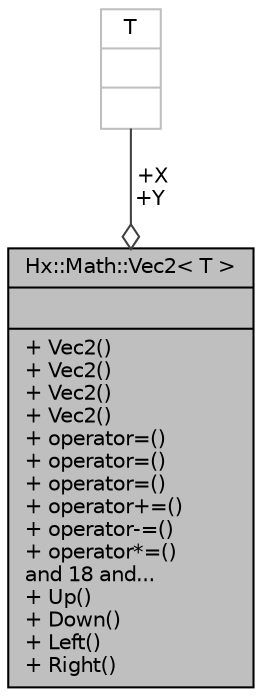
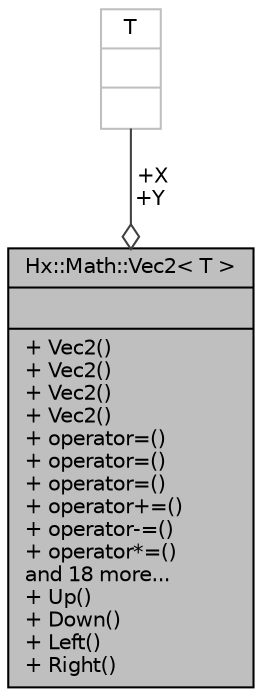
node "Hx::Math::Vec2< T >": text "and 18 and..." -> "and 18 more..."
